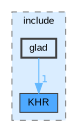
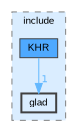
edge "glad" -> "KHR": reversed
